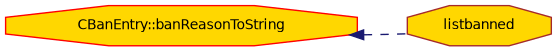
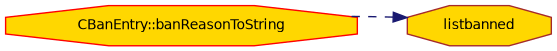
edge "listbanned" -> "CBanEntry::banReasonToString": reversed
